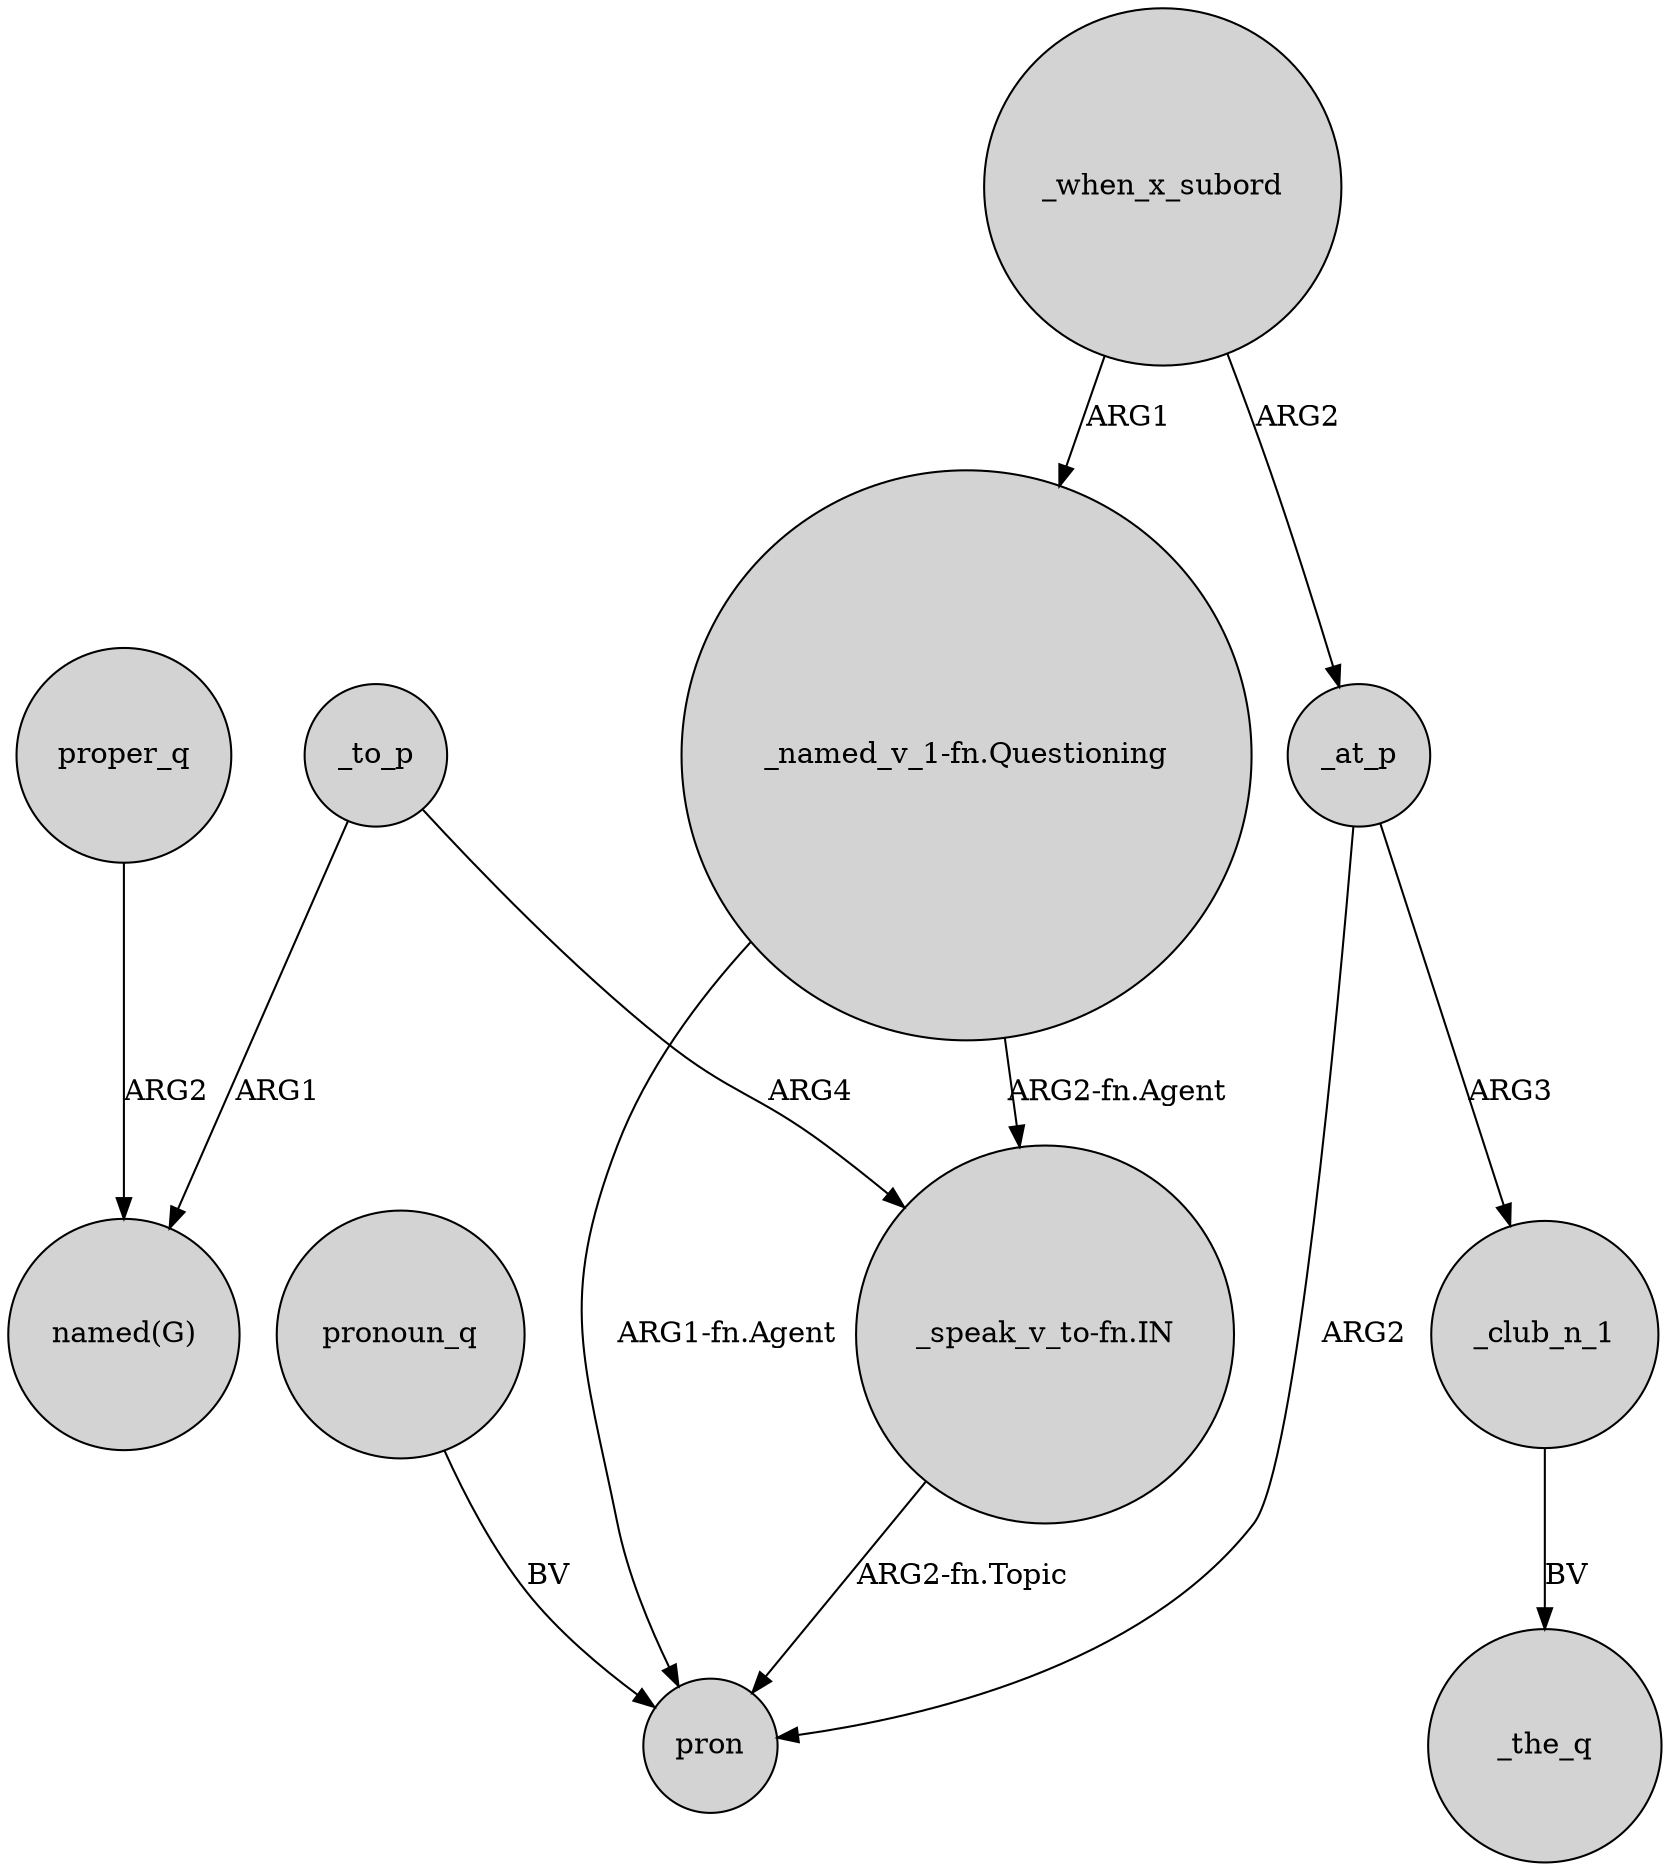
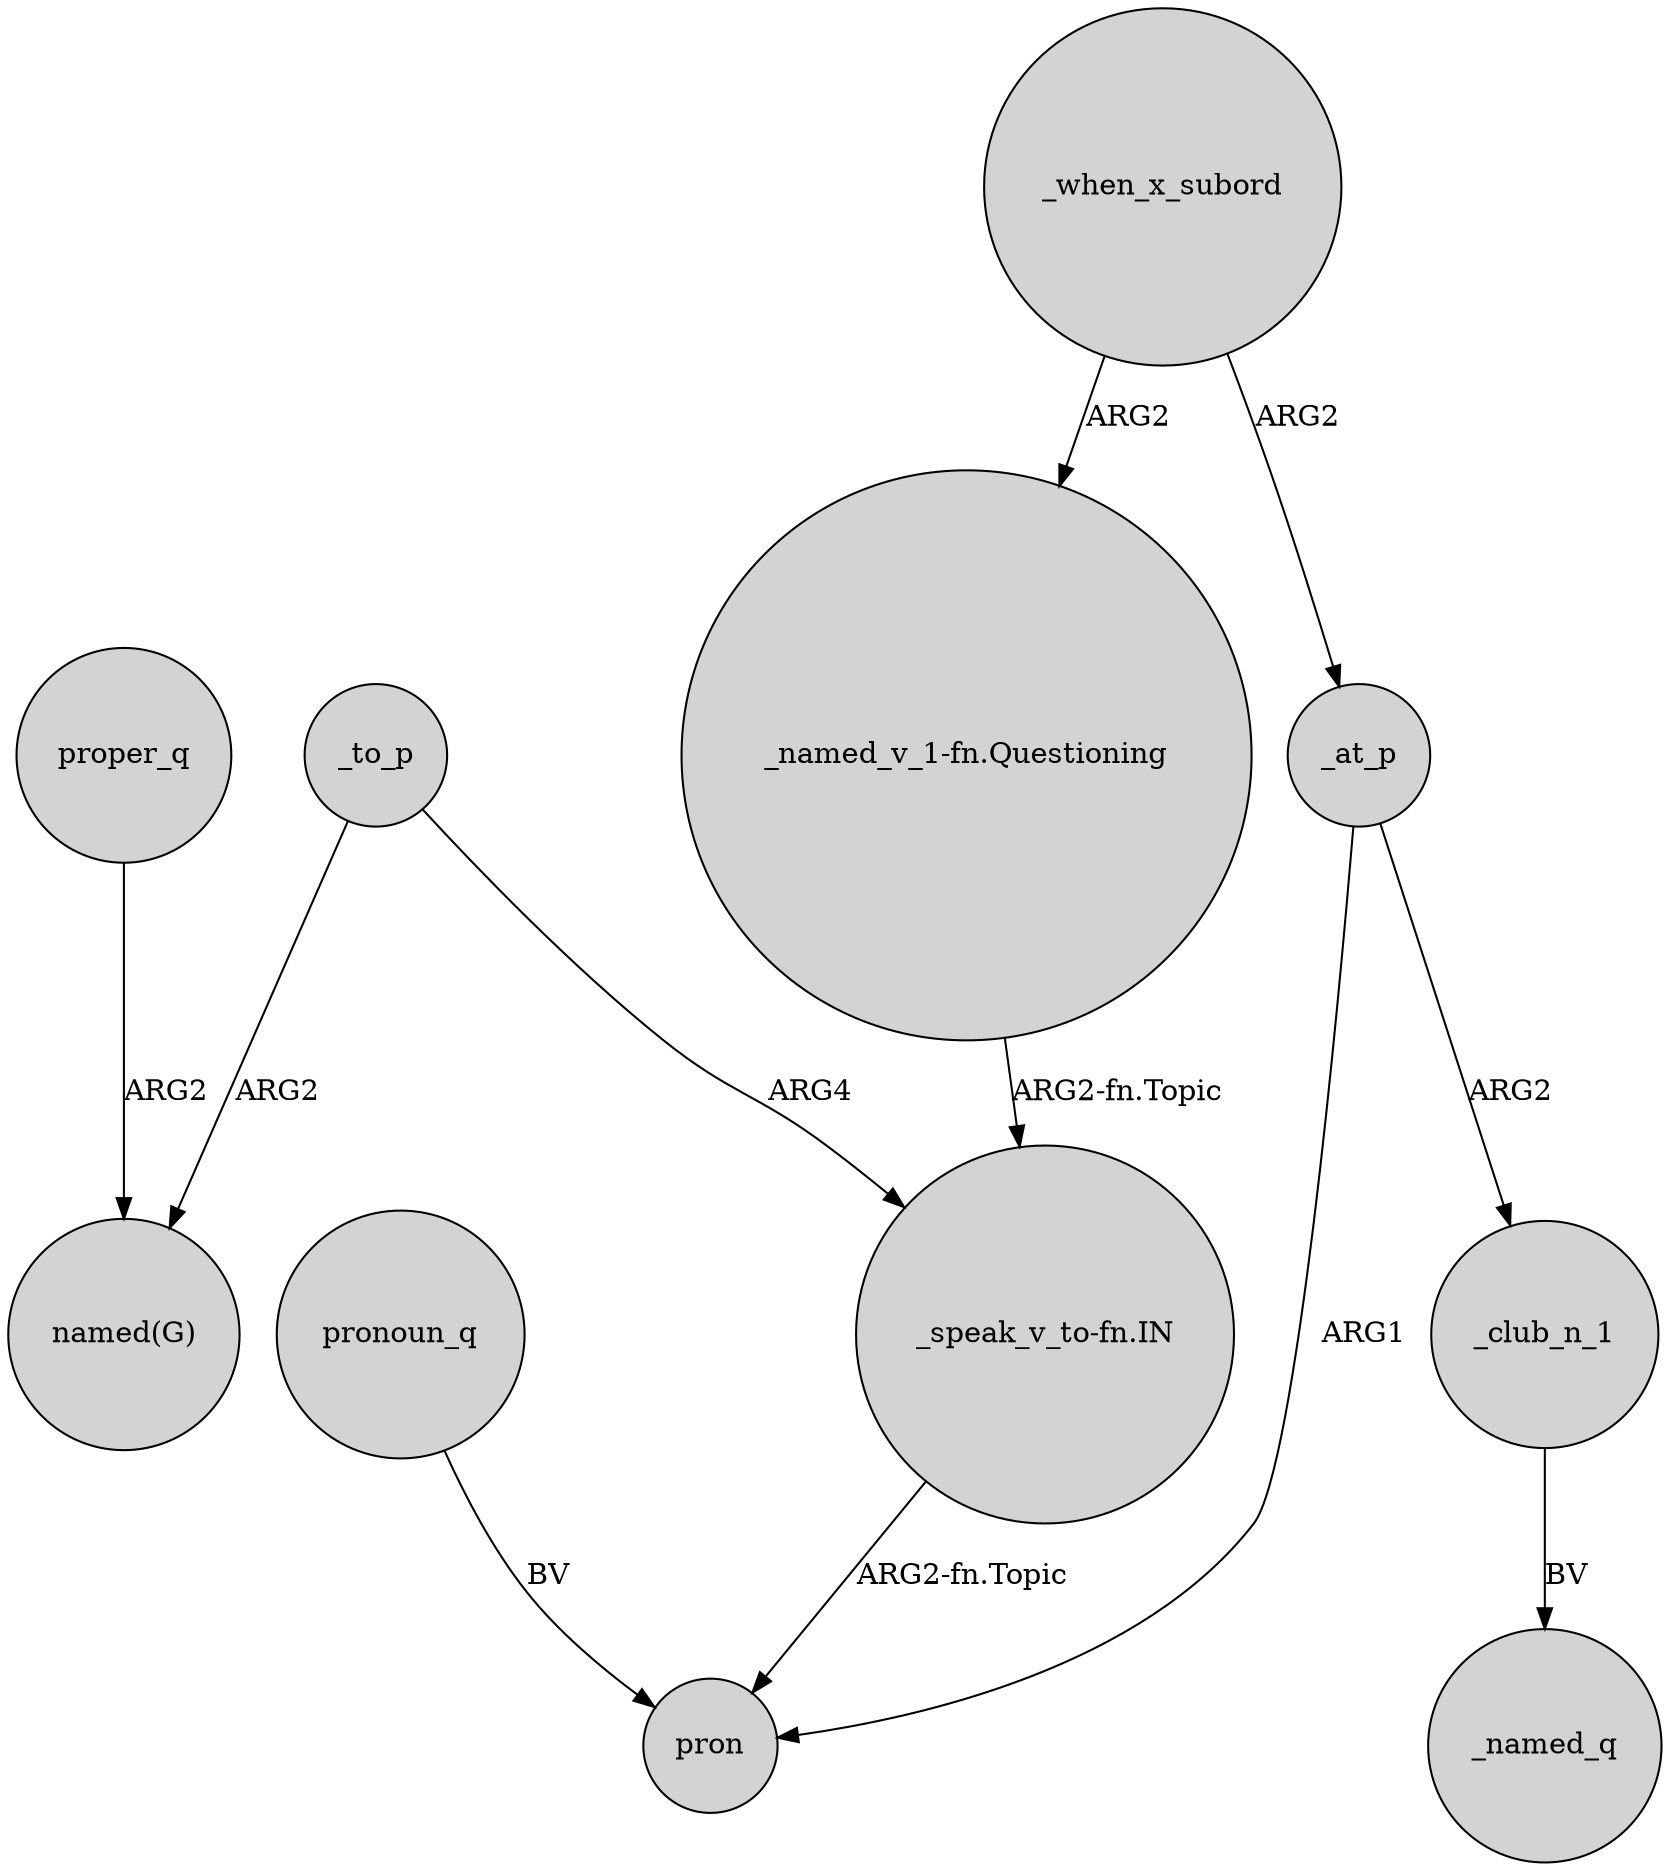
edge "_when_x_subord" -> "_named_v_1-fn.Questioning": label "ARG1" -> "ARG2"
edge "_to_p" -> "named(G)": label "ARG1" -> "ARG2"
edge "_named_v_1-fn.Questioning" -> "_speak_v_to-fn.IN": label "ARG2-fn.Agent" -> "ARG2-fn.Topic"
edge "_at_p" -> "_club_n_1": label "ARG3" -> "ARG2"
edge "_named_v_1-fn.Questioning" -> "pron": removed, label "ARG1-fn.Agent"
edge "_at_p" -> "pron": label "ARG2" -> "ARG1"
node "_the_q": label "_the_q" -> "_named_q"
